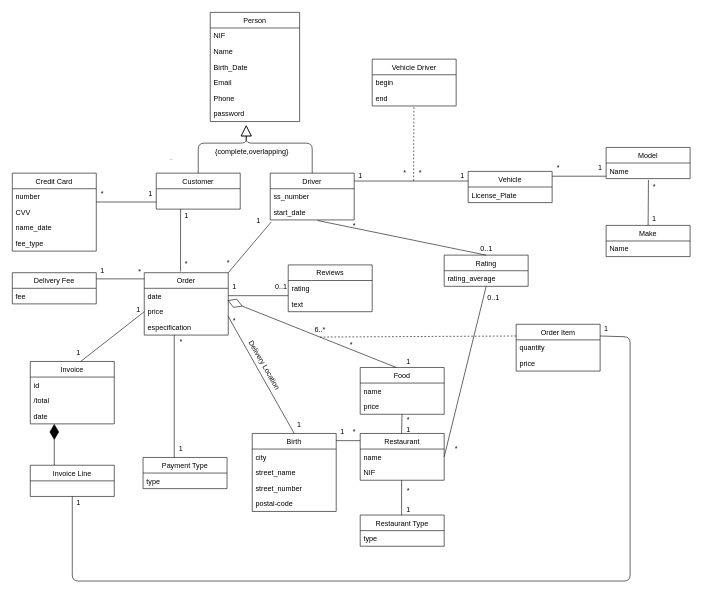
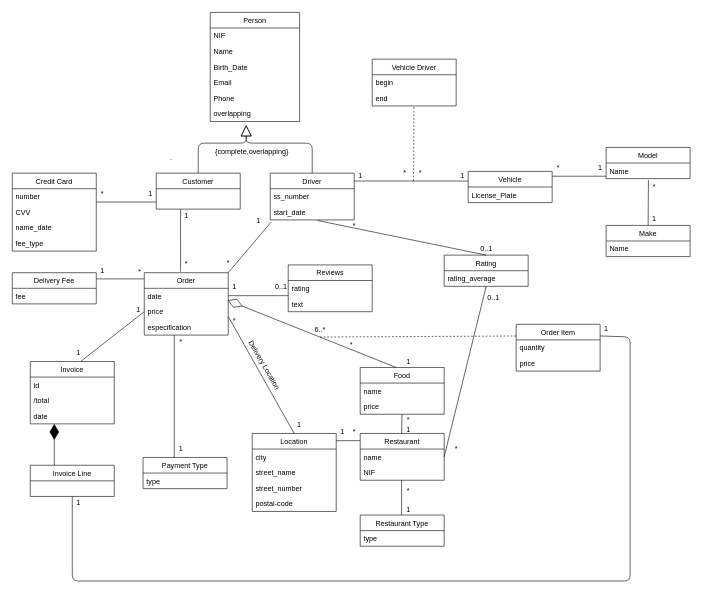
node "password": label "password" -> "overlapping"
node "Birth": label "Birth" -> "Location"
